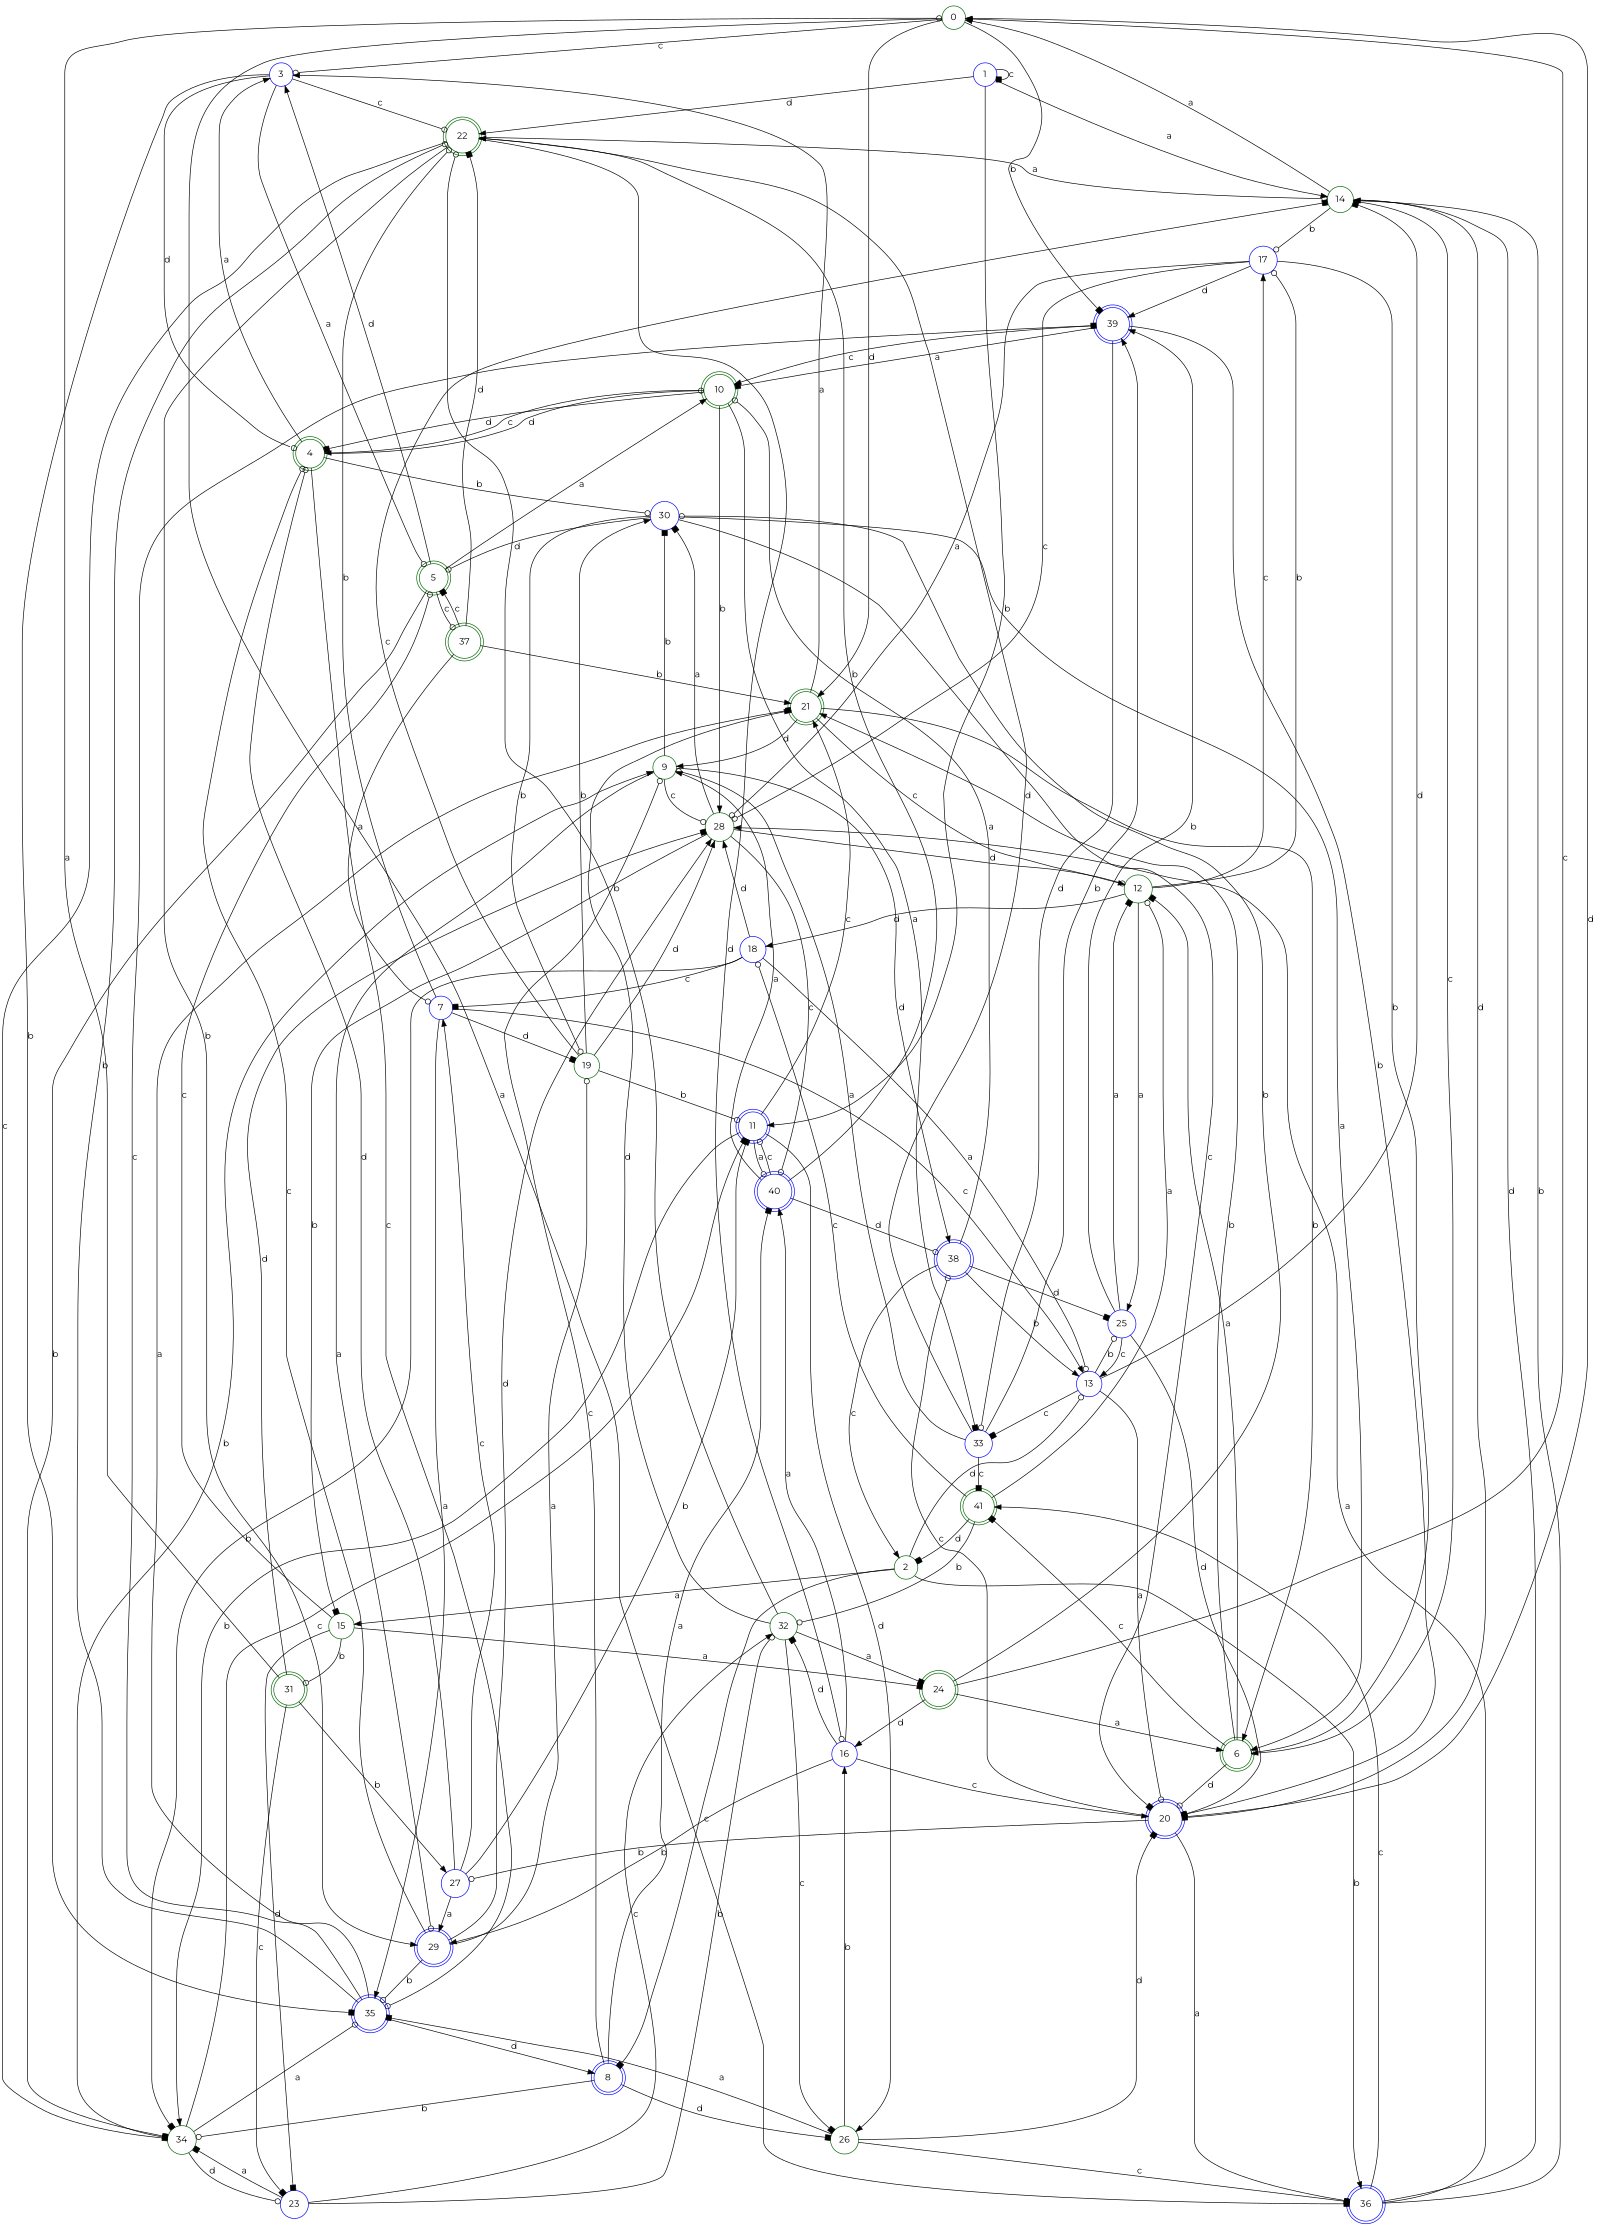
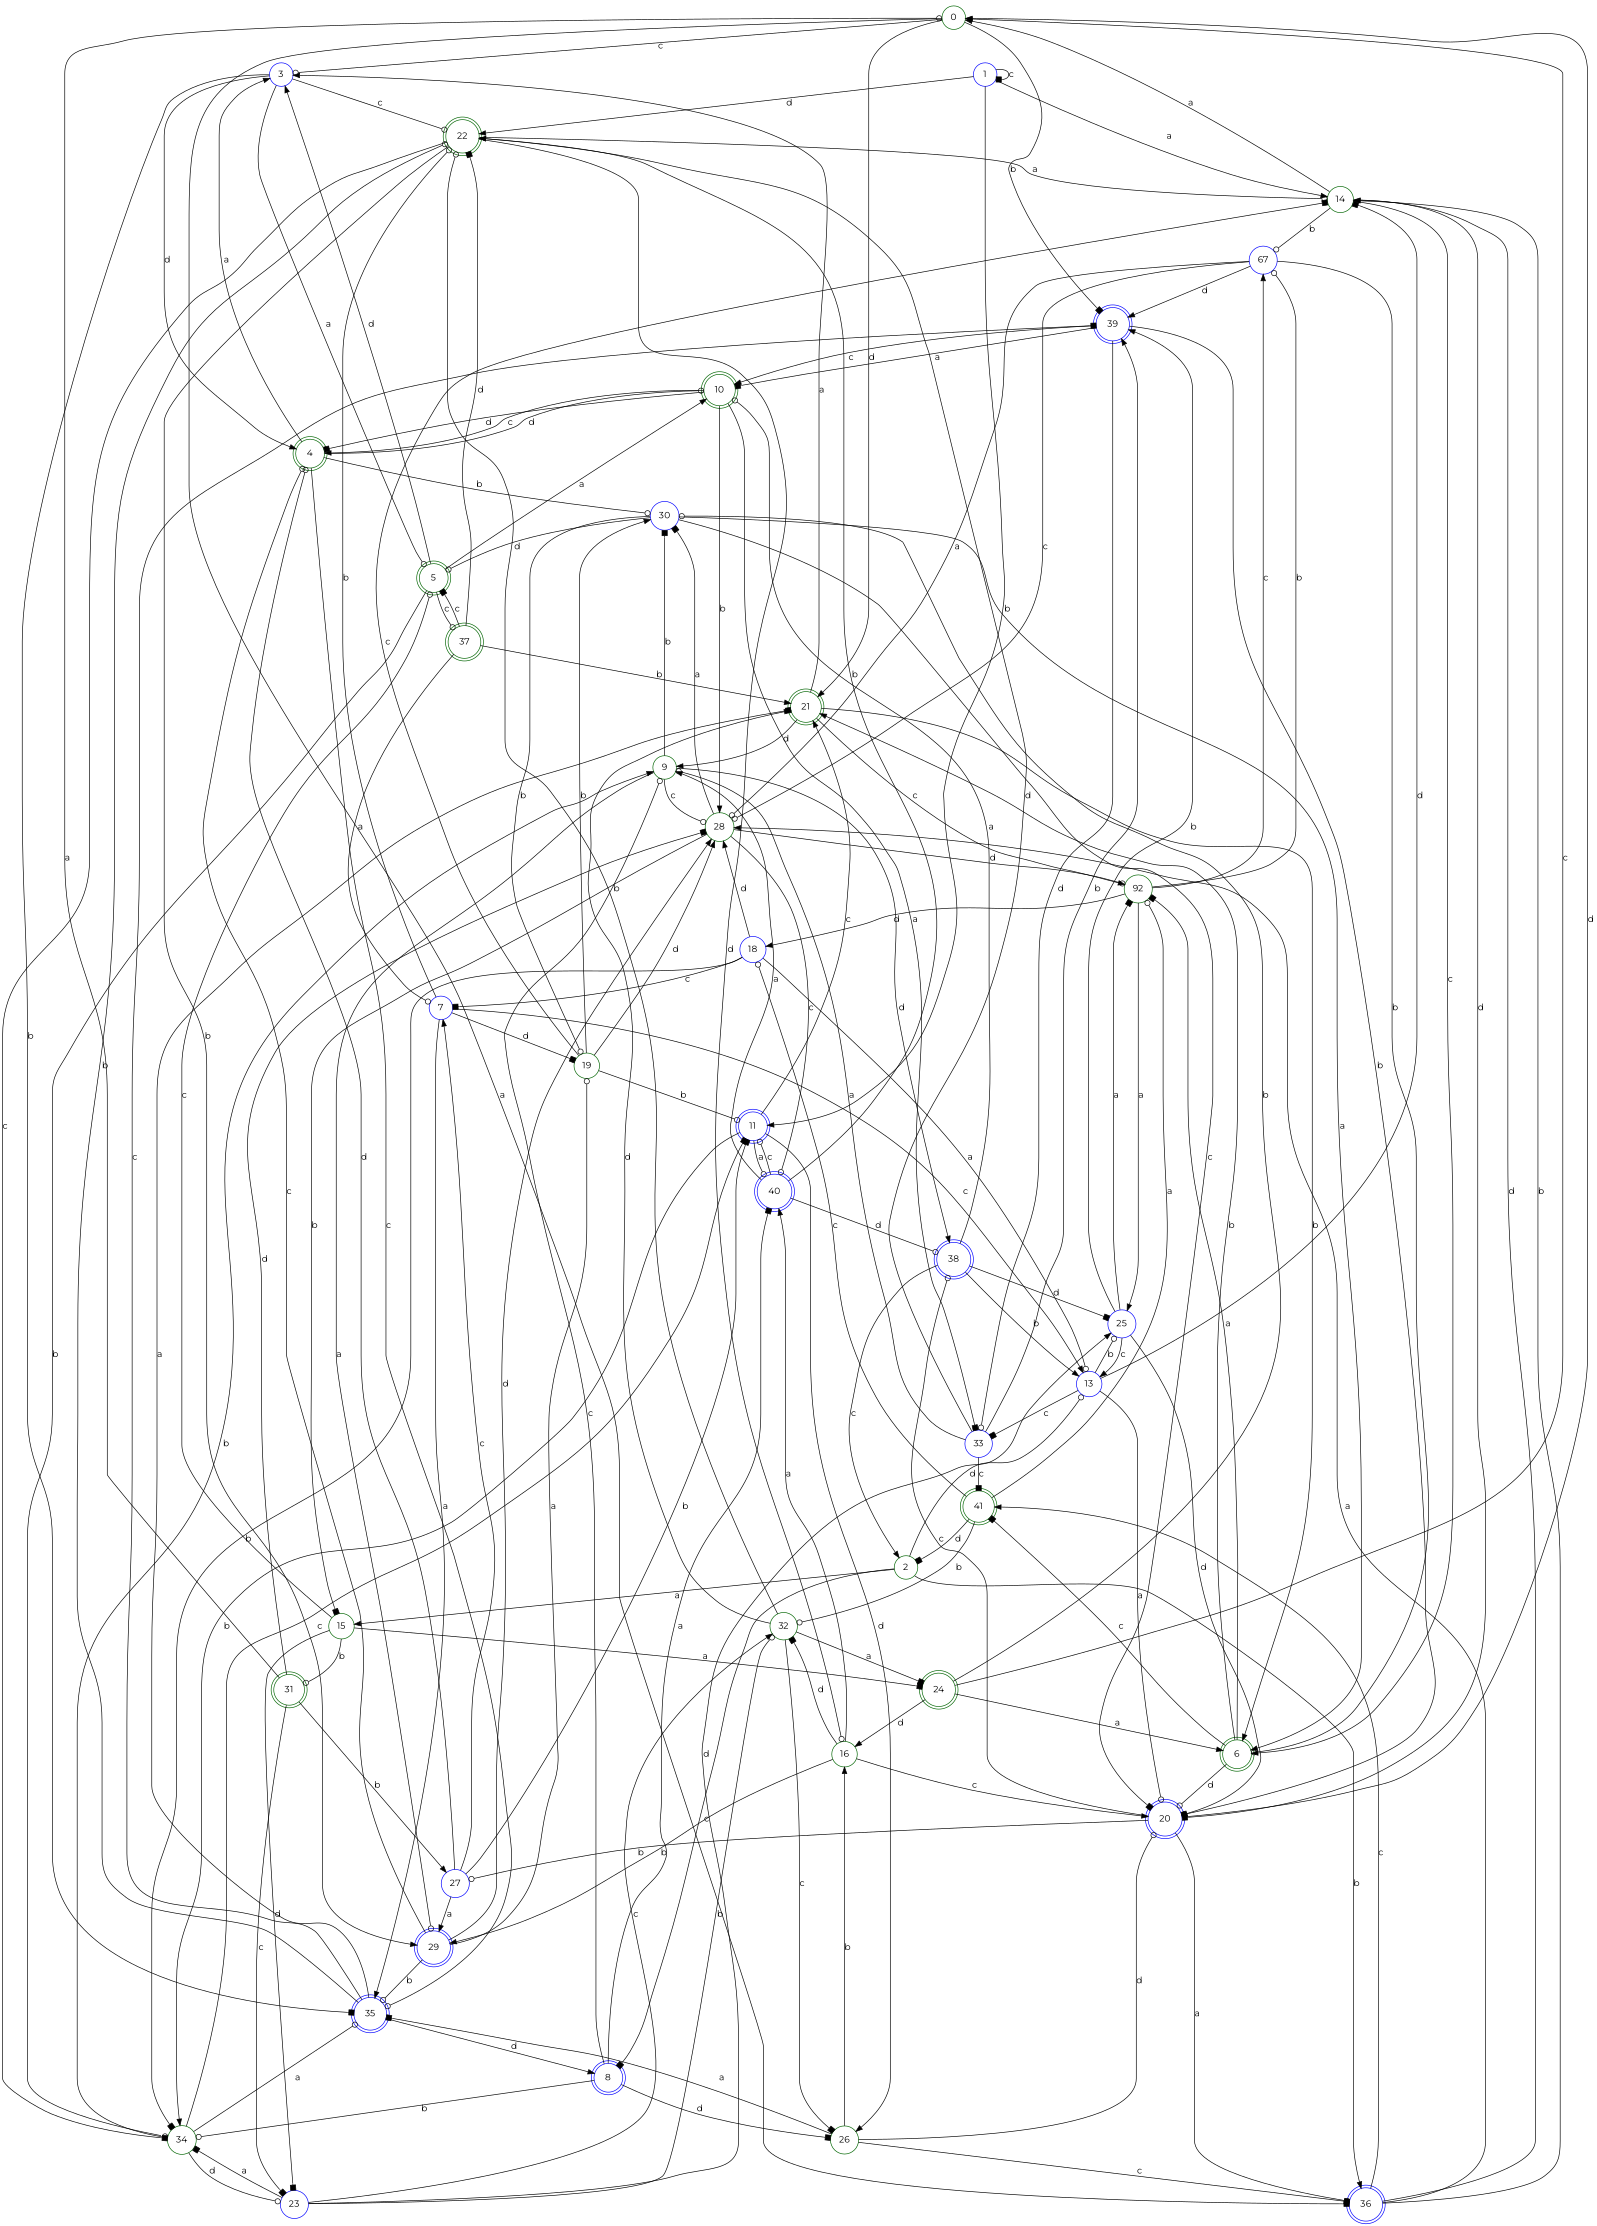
edge "3" -> "4": arrowhead odot -> normal
node "17": label "17" -> "67"
node "12": label "12" -> "92"
edge "5" -> "34": arrowhead box -> odot
node "16": color blue -> darkgreen
edge "23" -> "25": added, label "d"
edge "26" -> "20": arrowhead box -> odot
